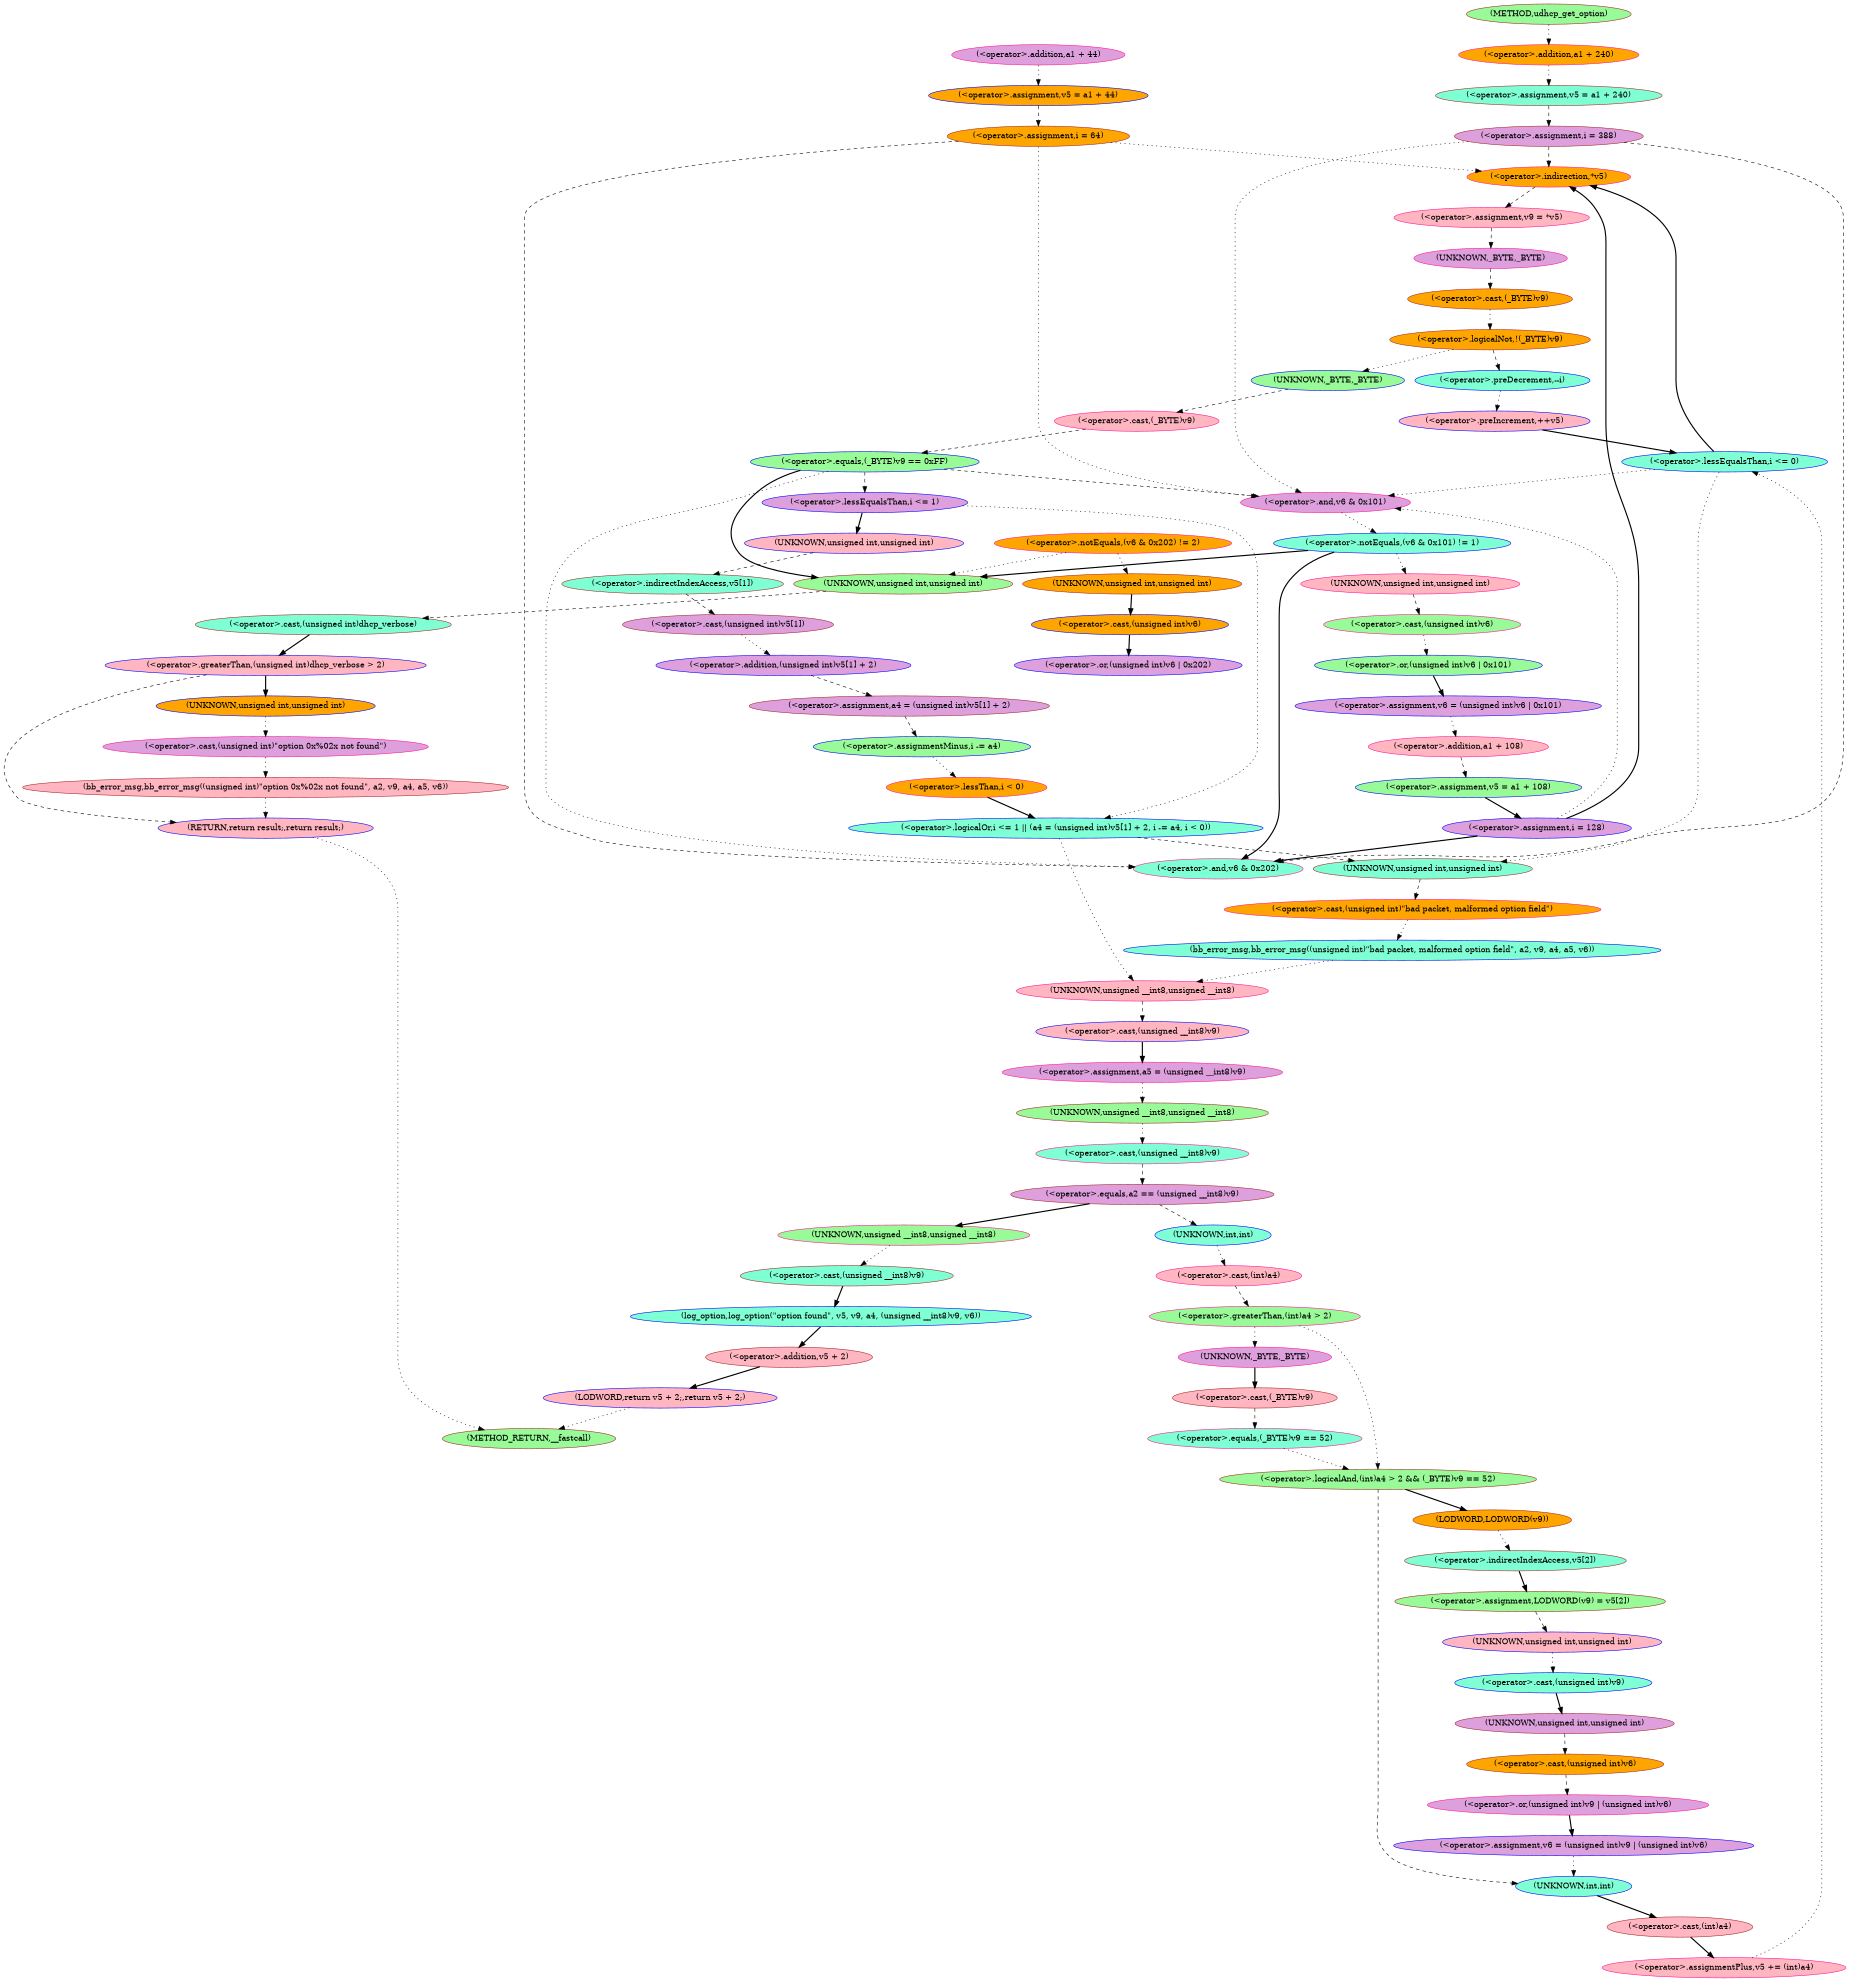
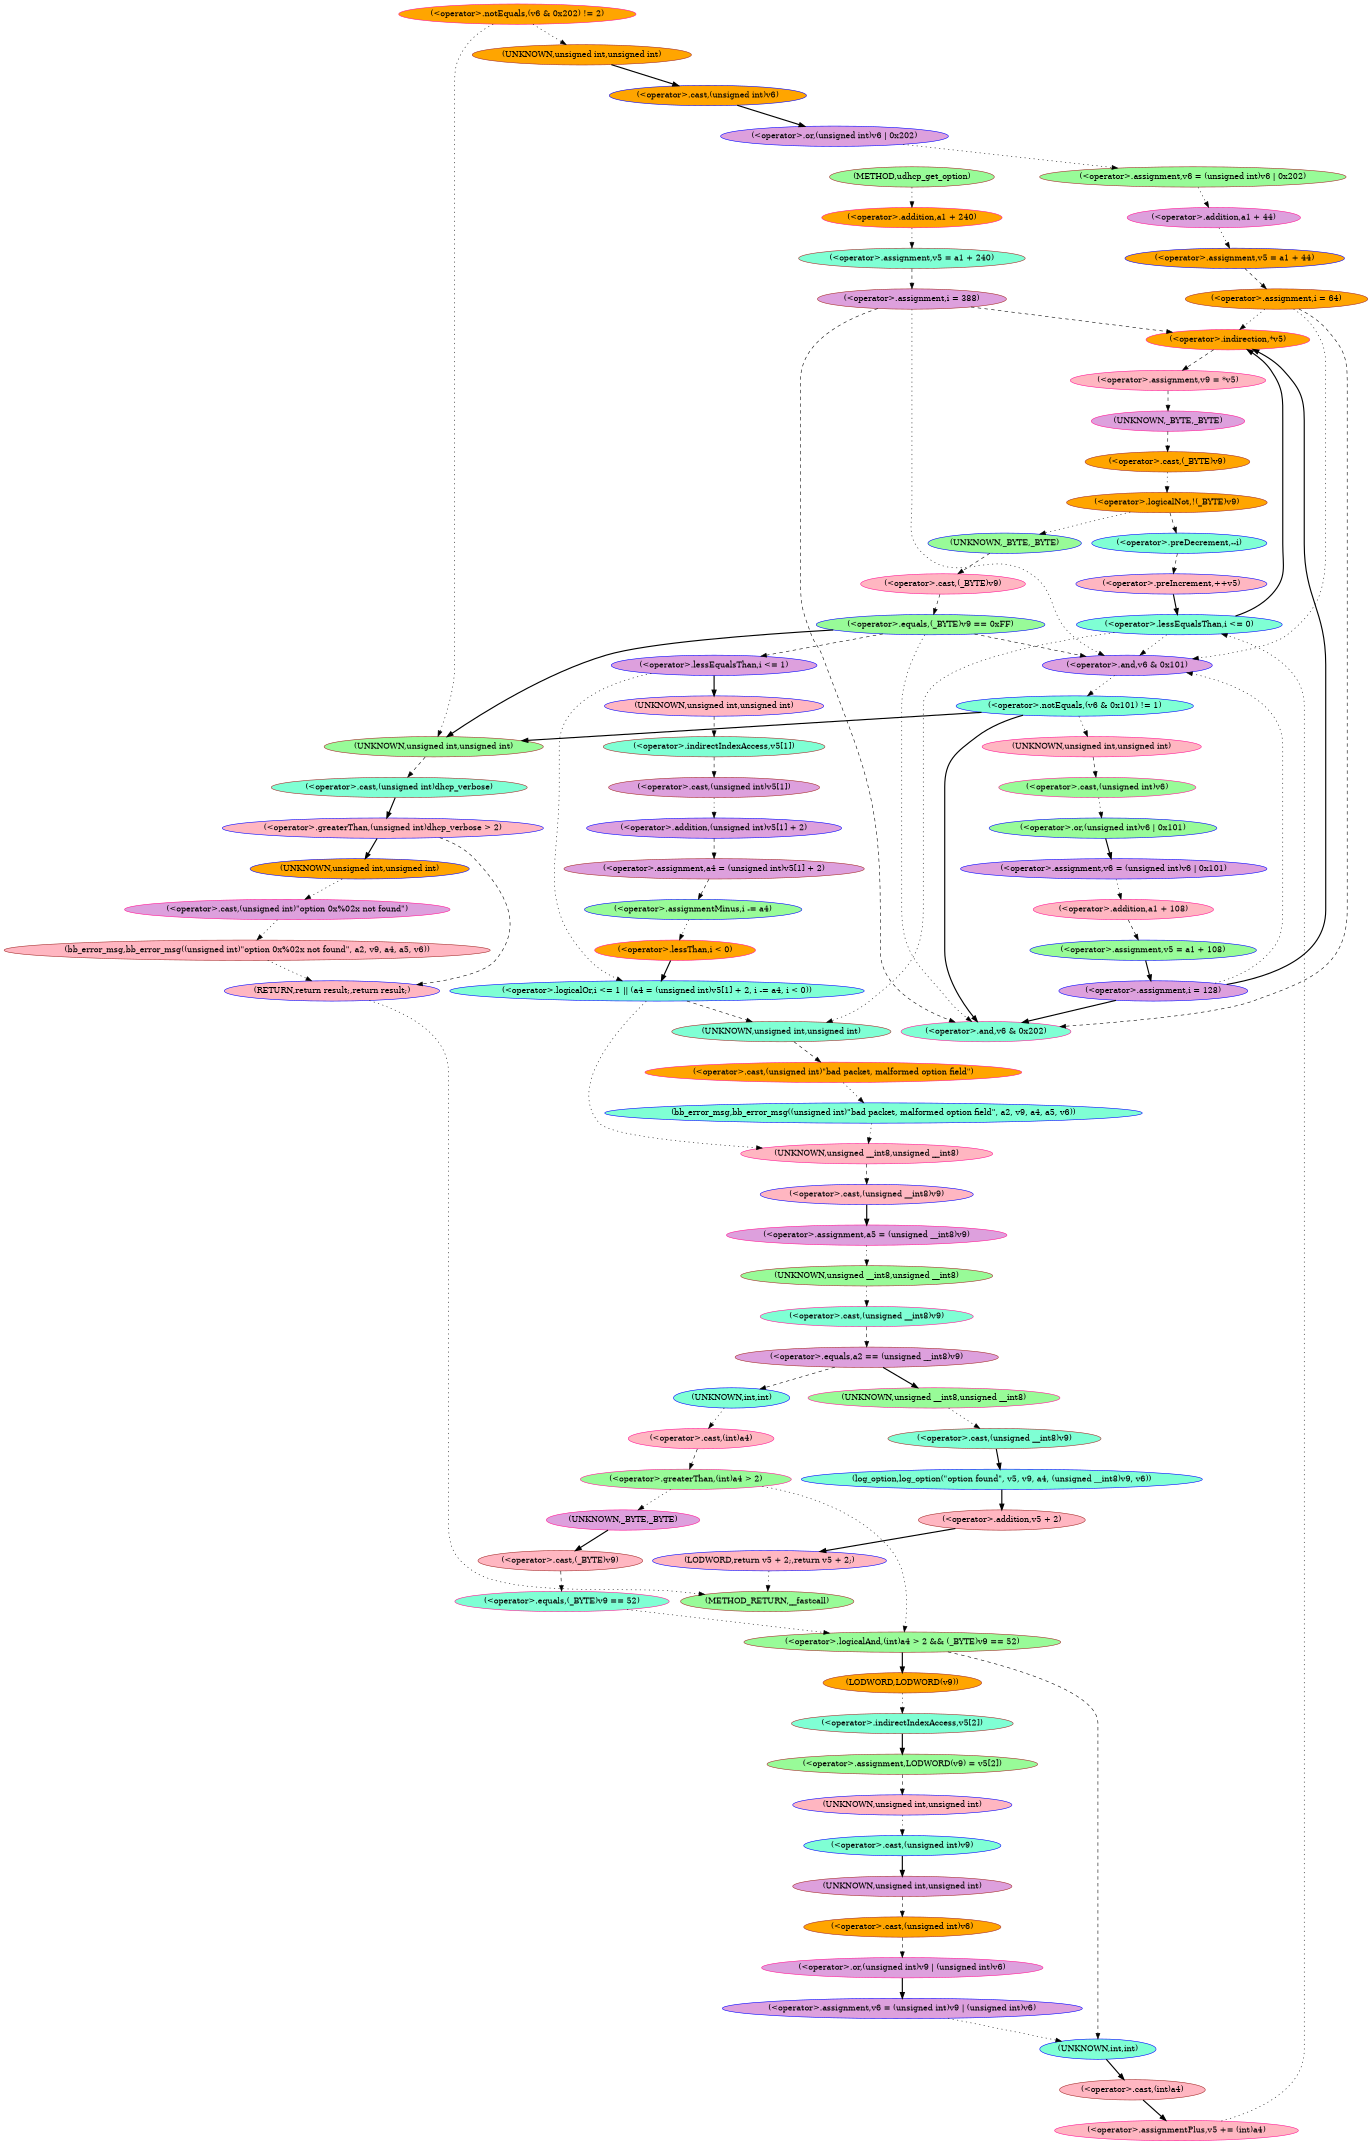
node "(<operator>.assignment,v6 = (unsigned int)v6 | 0x202)": added
edge "(<operator>.preDecrement,--i)" -> "(<operator>.preIncrement,++v5)": style dotted -> dashed
node "(<operator>.and,v6 & 0x101)": color deeppink -> blue
